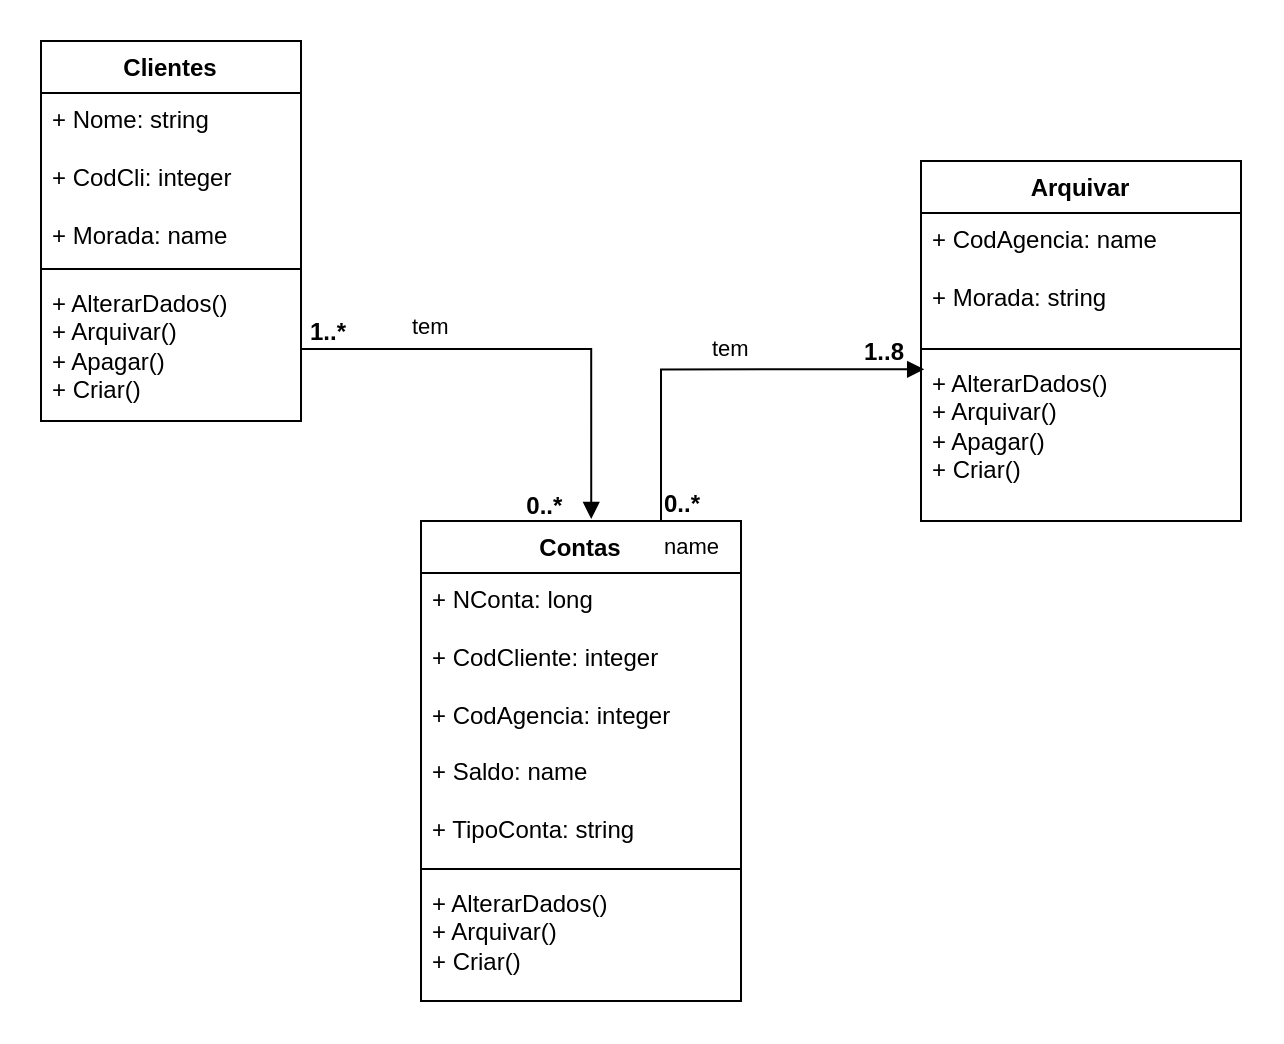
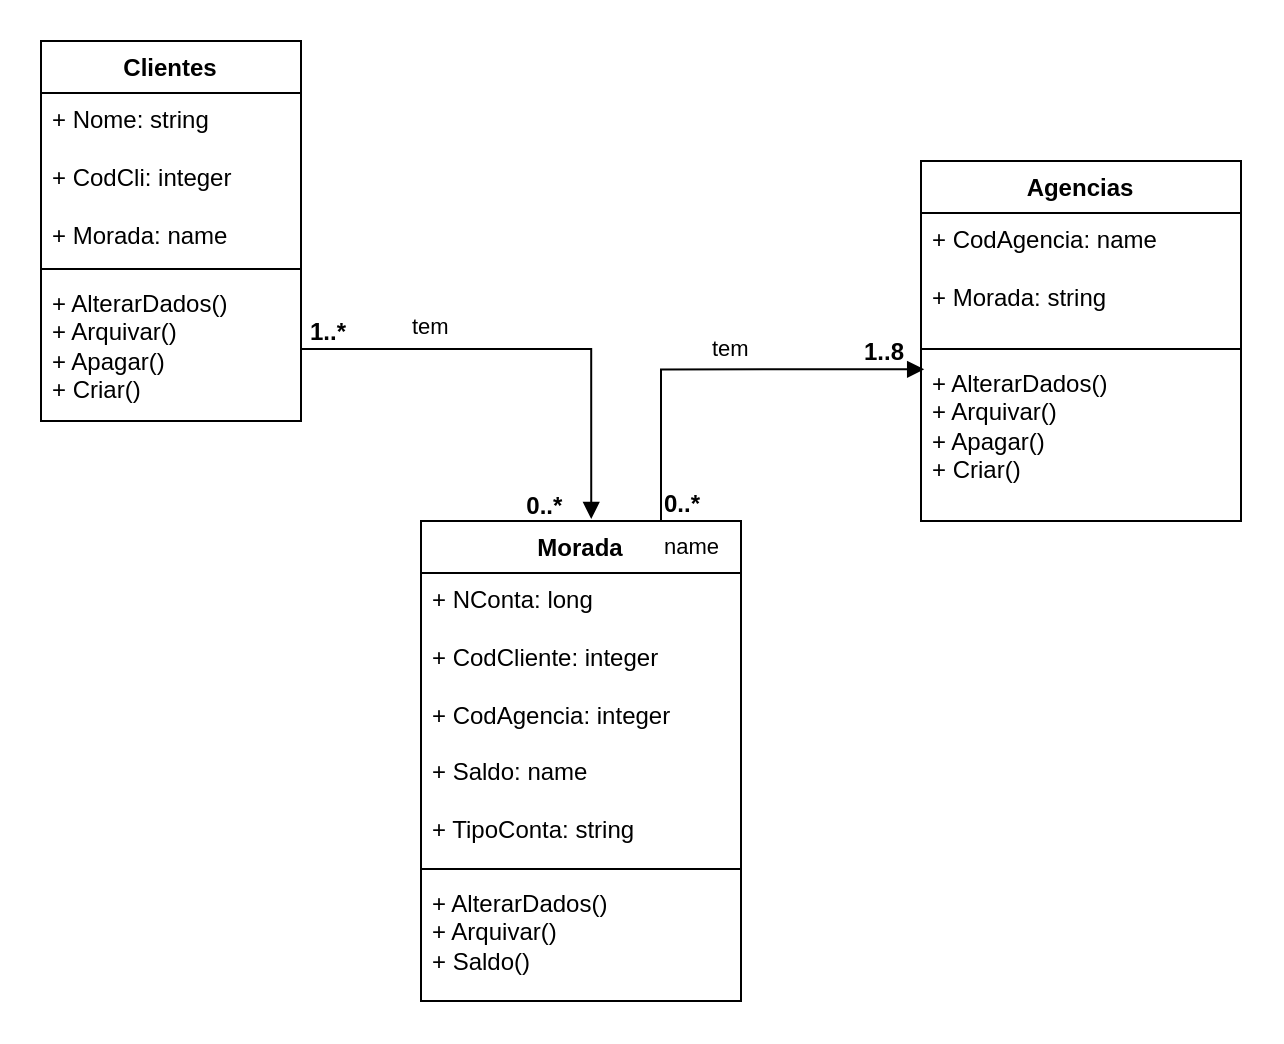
node "Arquivar": label "Arquivar" -> "Agencias"
node "Contas": label "Contas" -> "Morada"
node "+ AlterarDados()+ Arquivar()+ Criar()": label "+ AlterarDados()+ Arquivar()+ Criar()" -> "+ AlterarDados()+ Arquivar()+ Saldo()"
